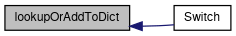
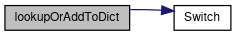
edge "Switch" -> "lookupOrAddToDict": reversed
